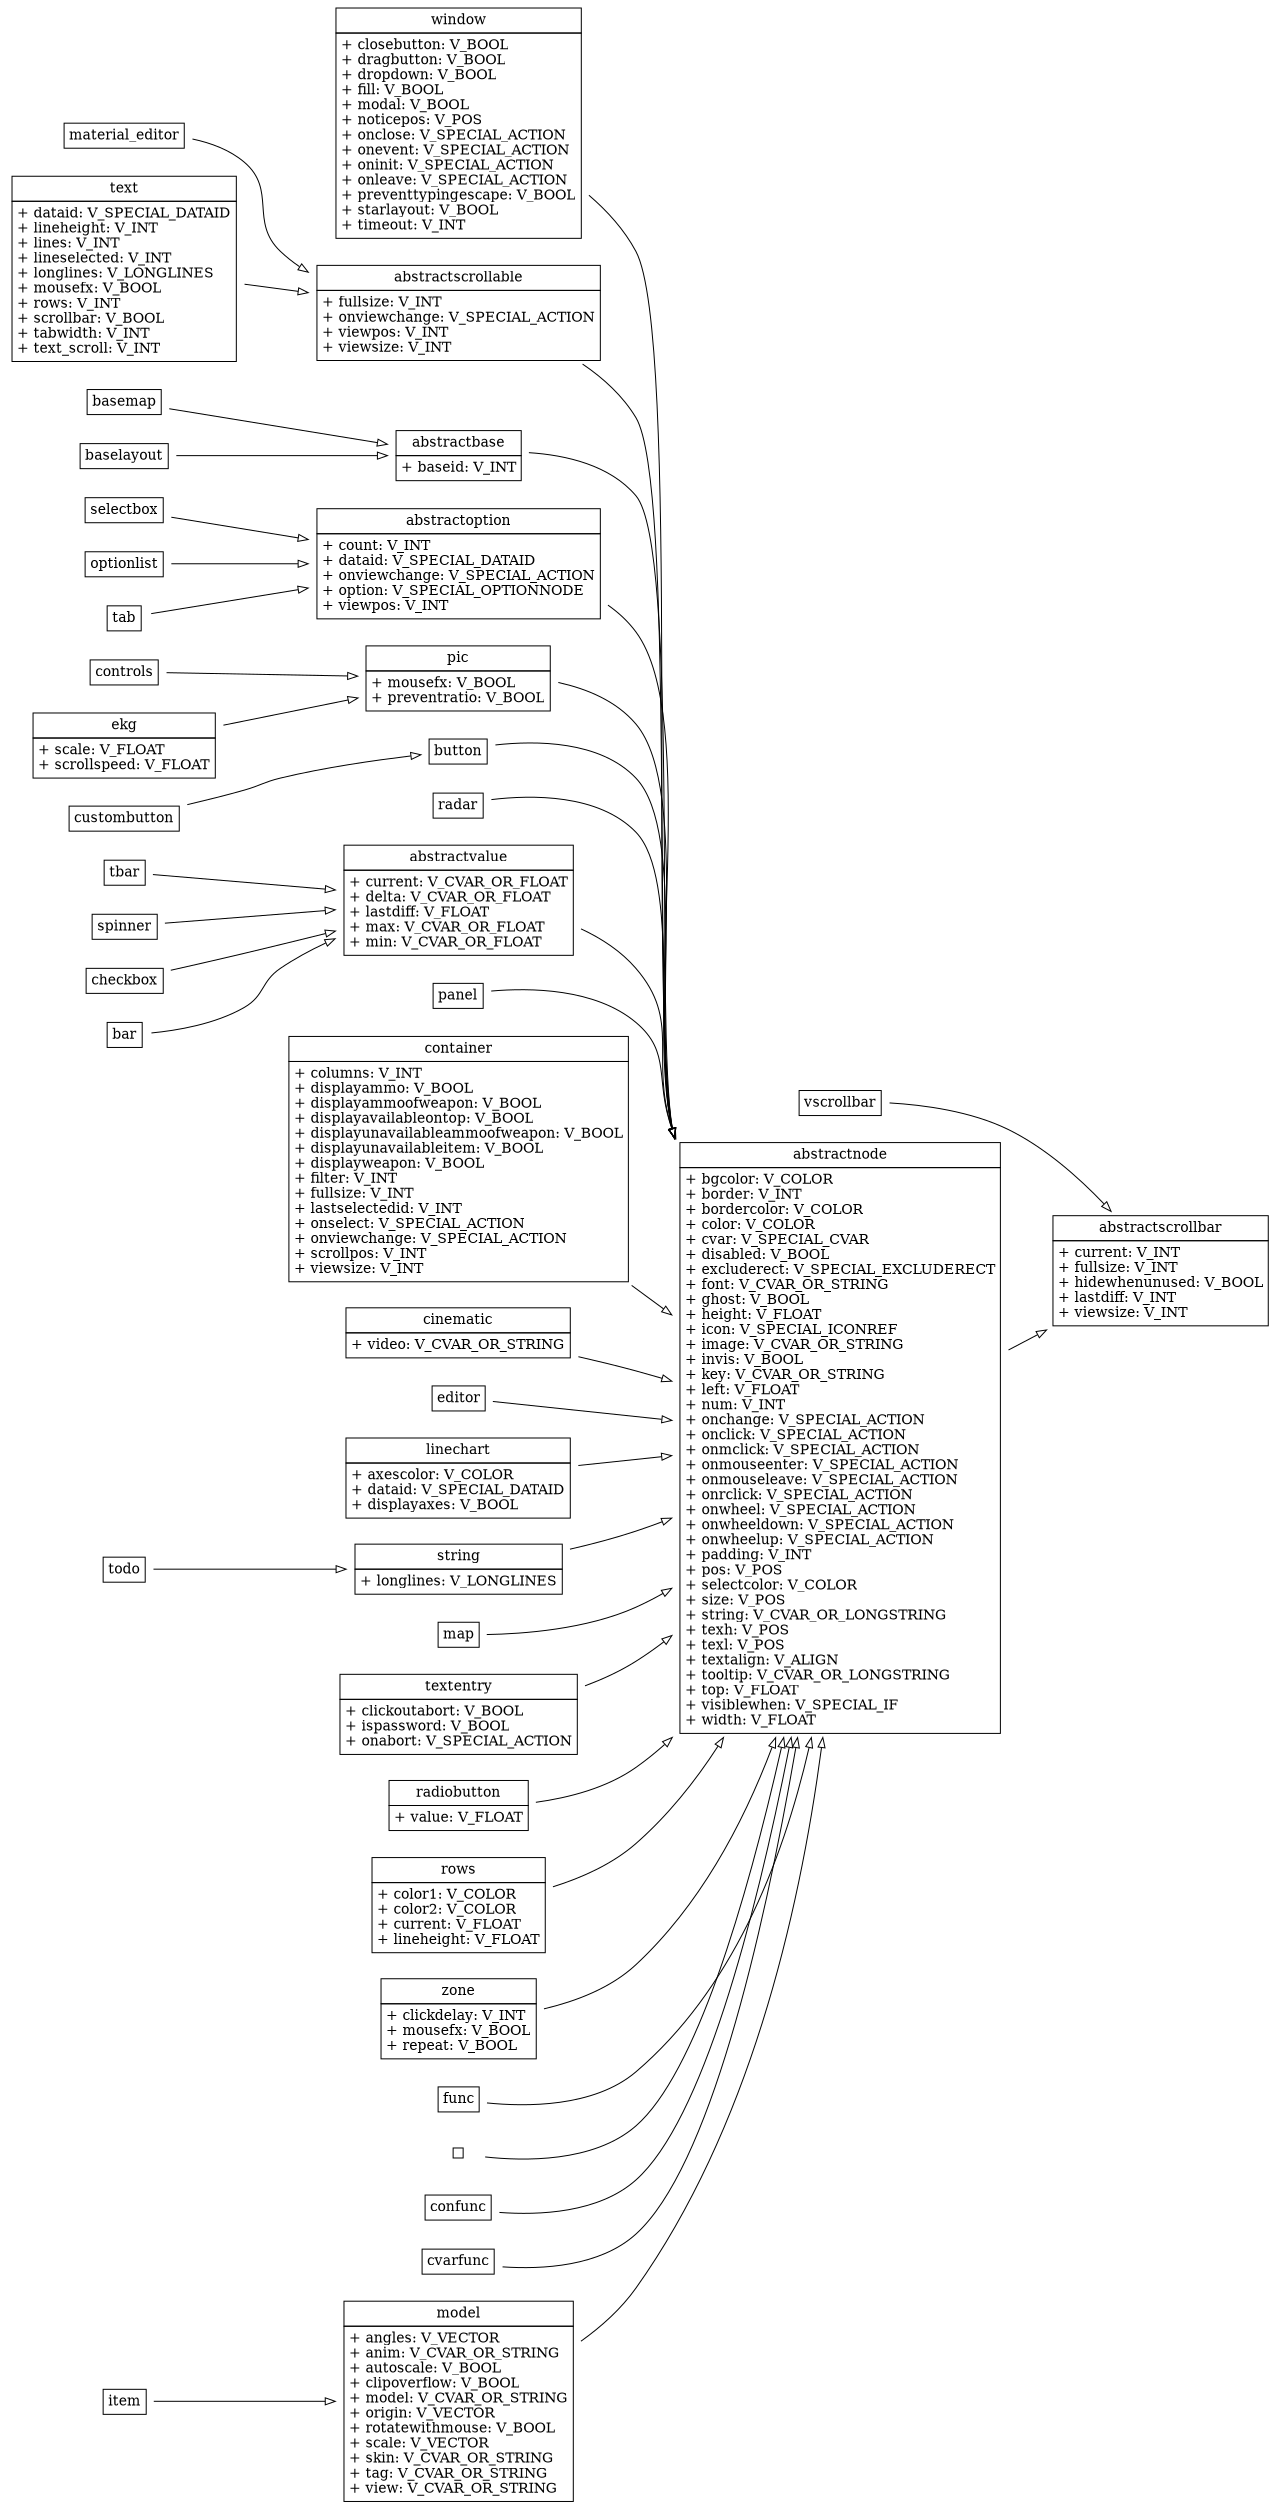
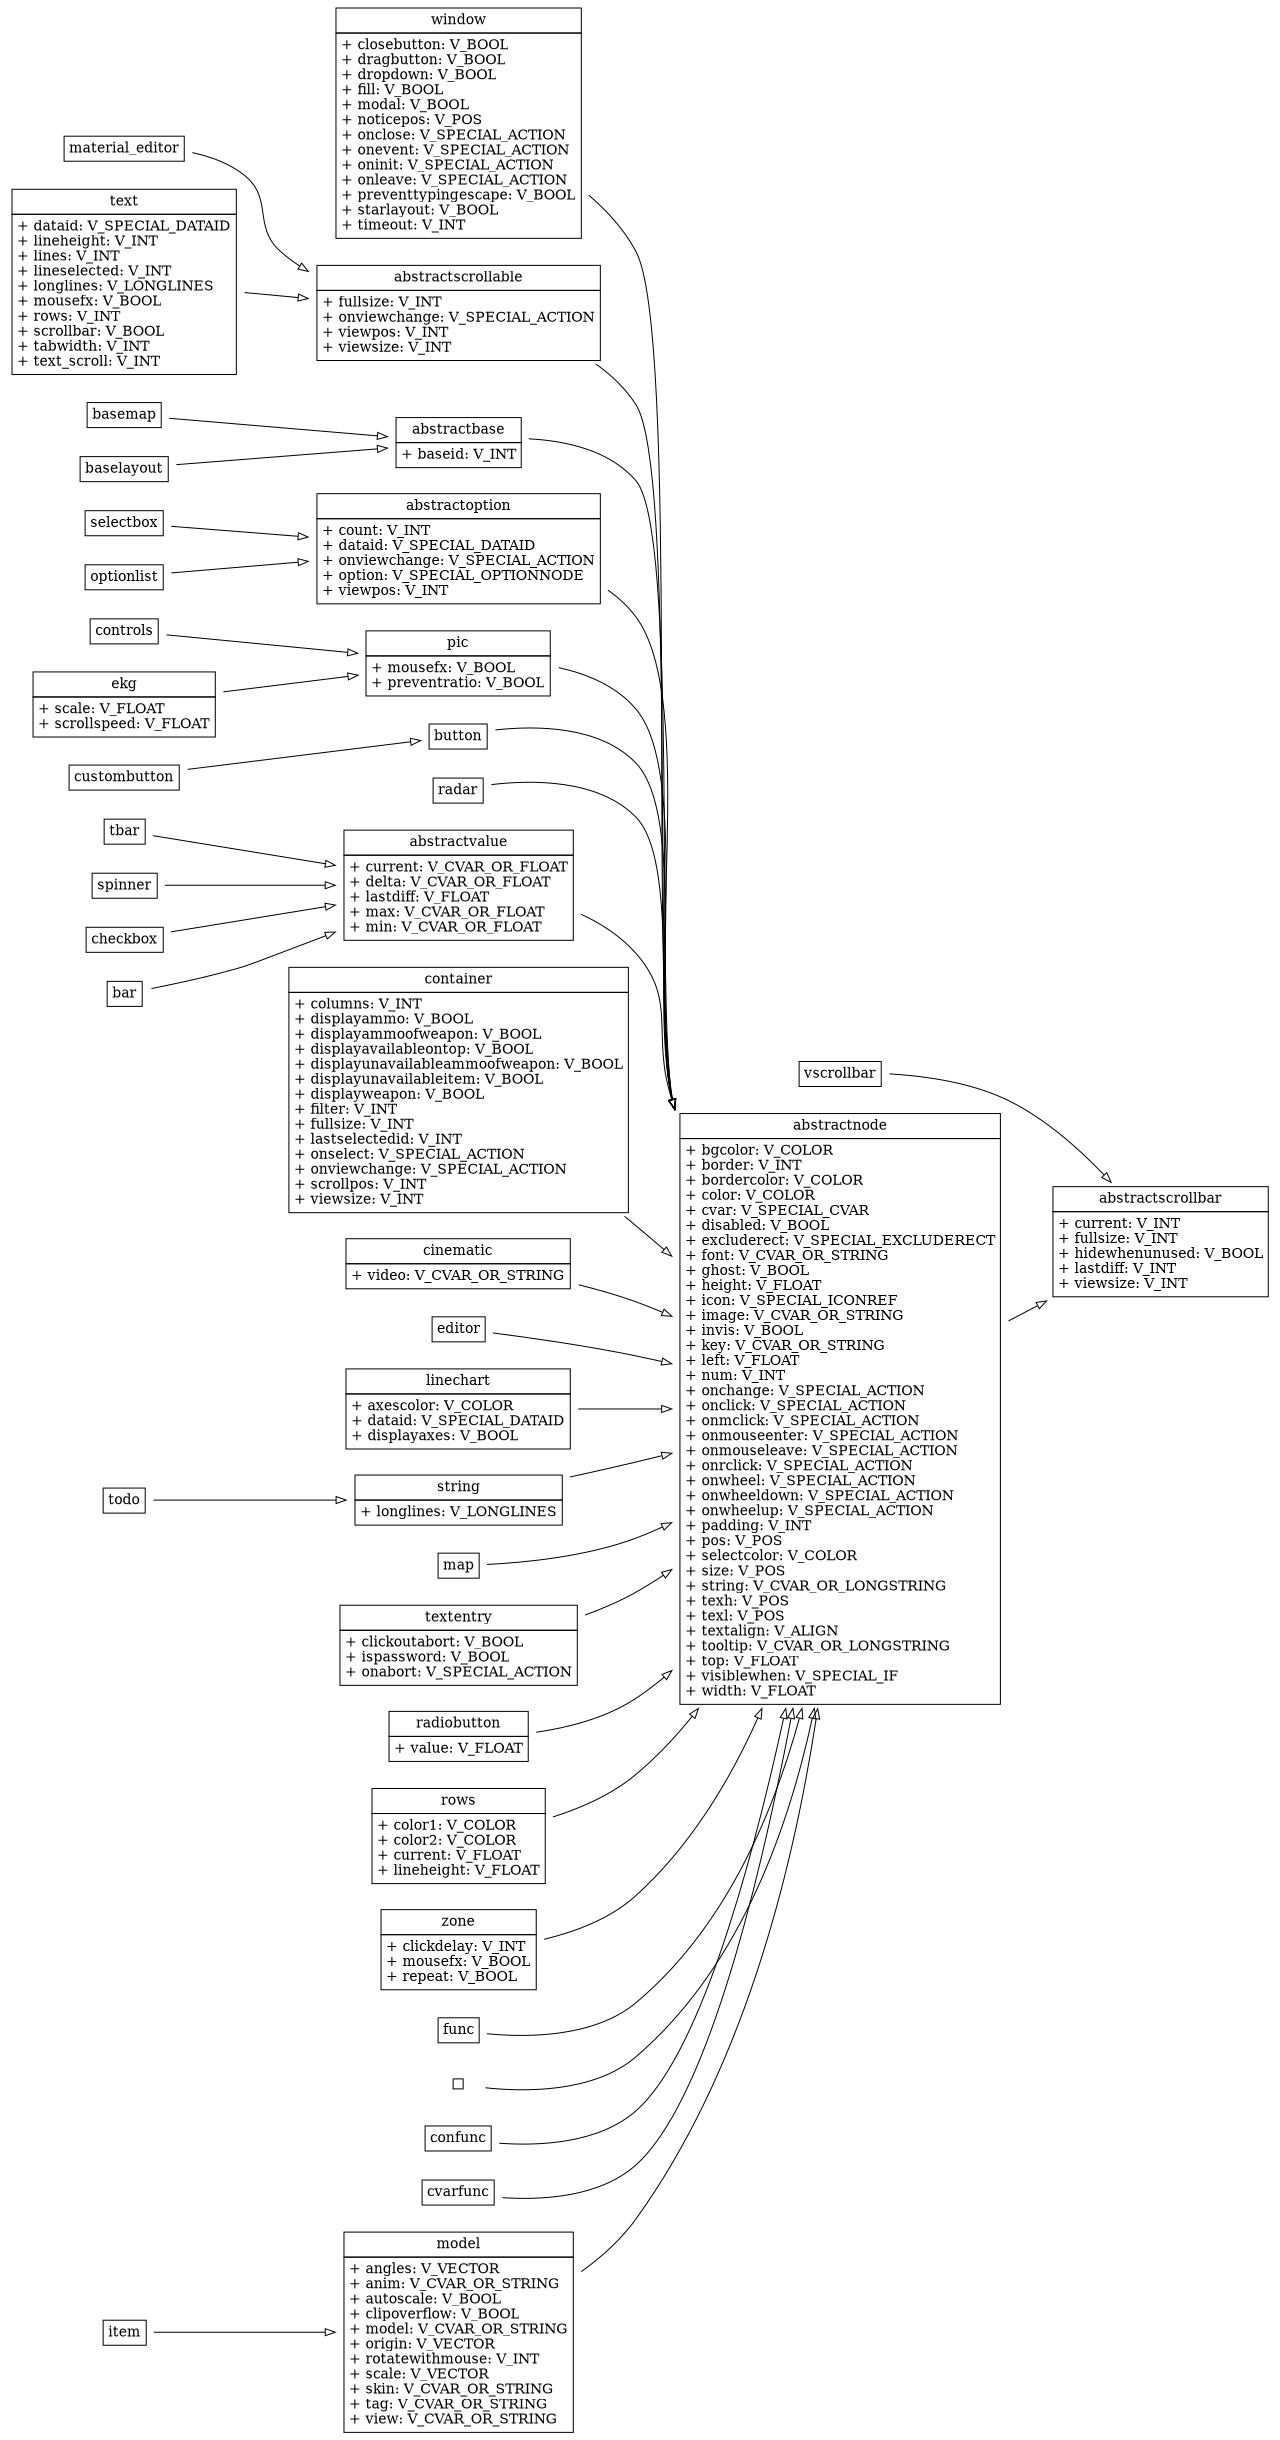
node "tab": removed
node "panel": removed
node "model": text "+ rotatewithmouse: V_BOOL" -> "+ rotatewithmouse: V_INT"
